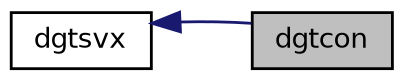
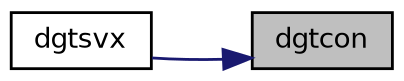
edge "dgtcon" -> "dgtsvx": reversed
